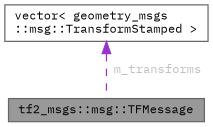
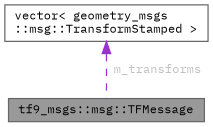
node "tf2_msgs::msg::TFMessage": label "tf2_msgs::msg::TFMessage" -> "tf9_msgs::msg::TFMessage"
